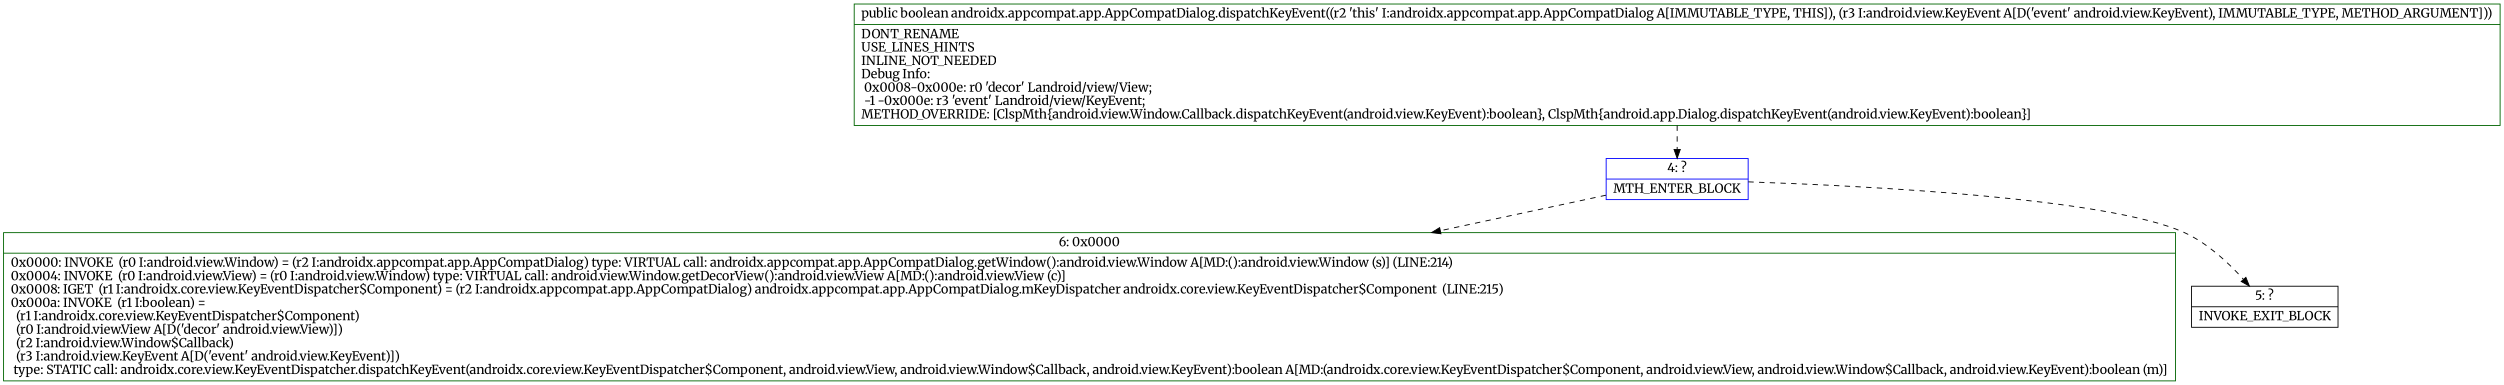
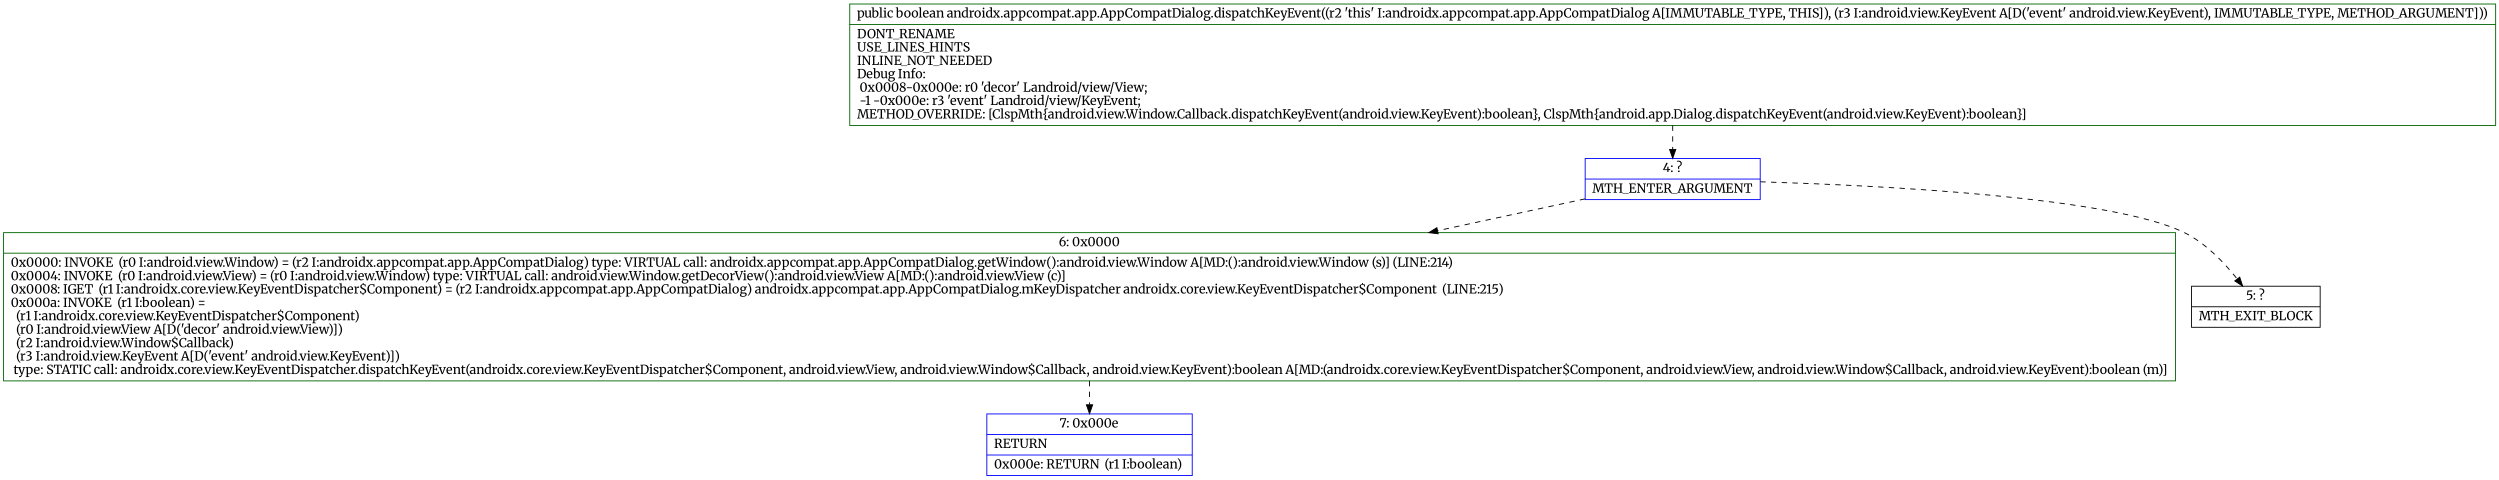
node "4: ?": text "MTH_ENTER_BLOCK" -> "MTH_ENTER_ARGUMENT"
node "5: ?": text "INVOKE_EXIT_BLOCK" -> "MTH_EXIT_BLOCK"
node "7: 0x000e": added
